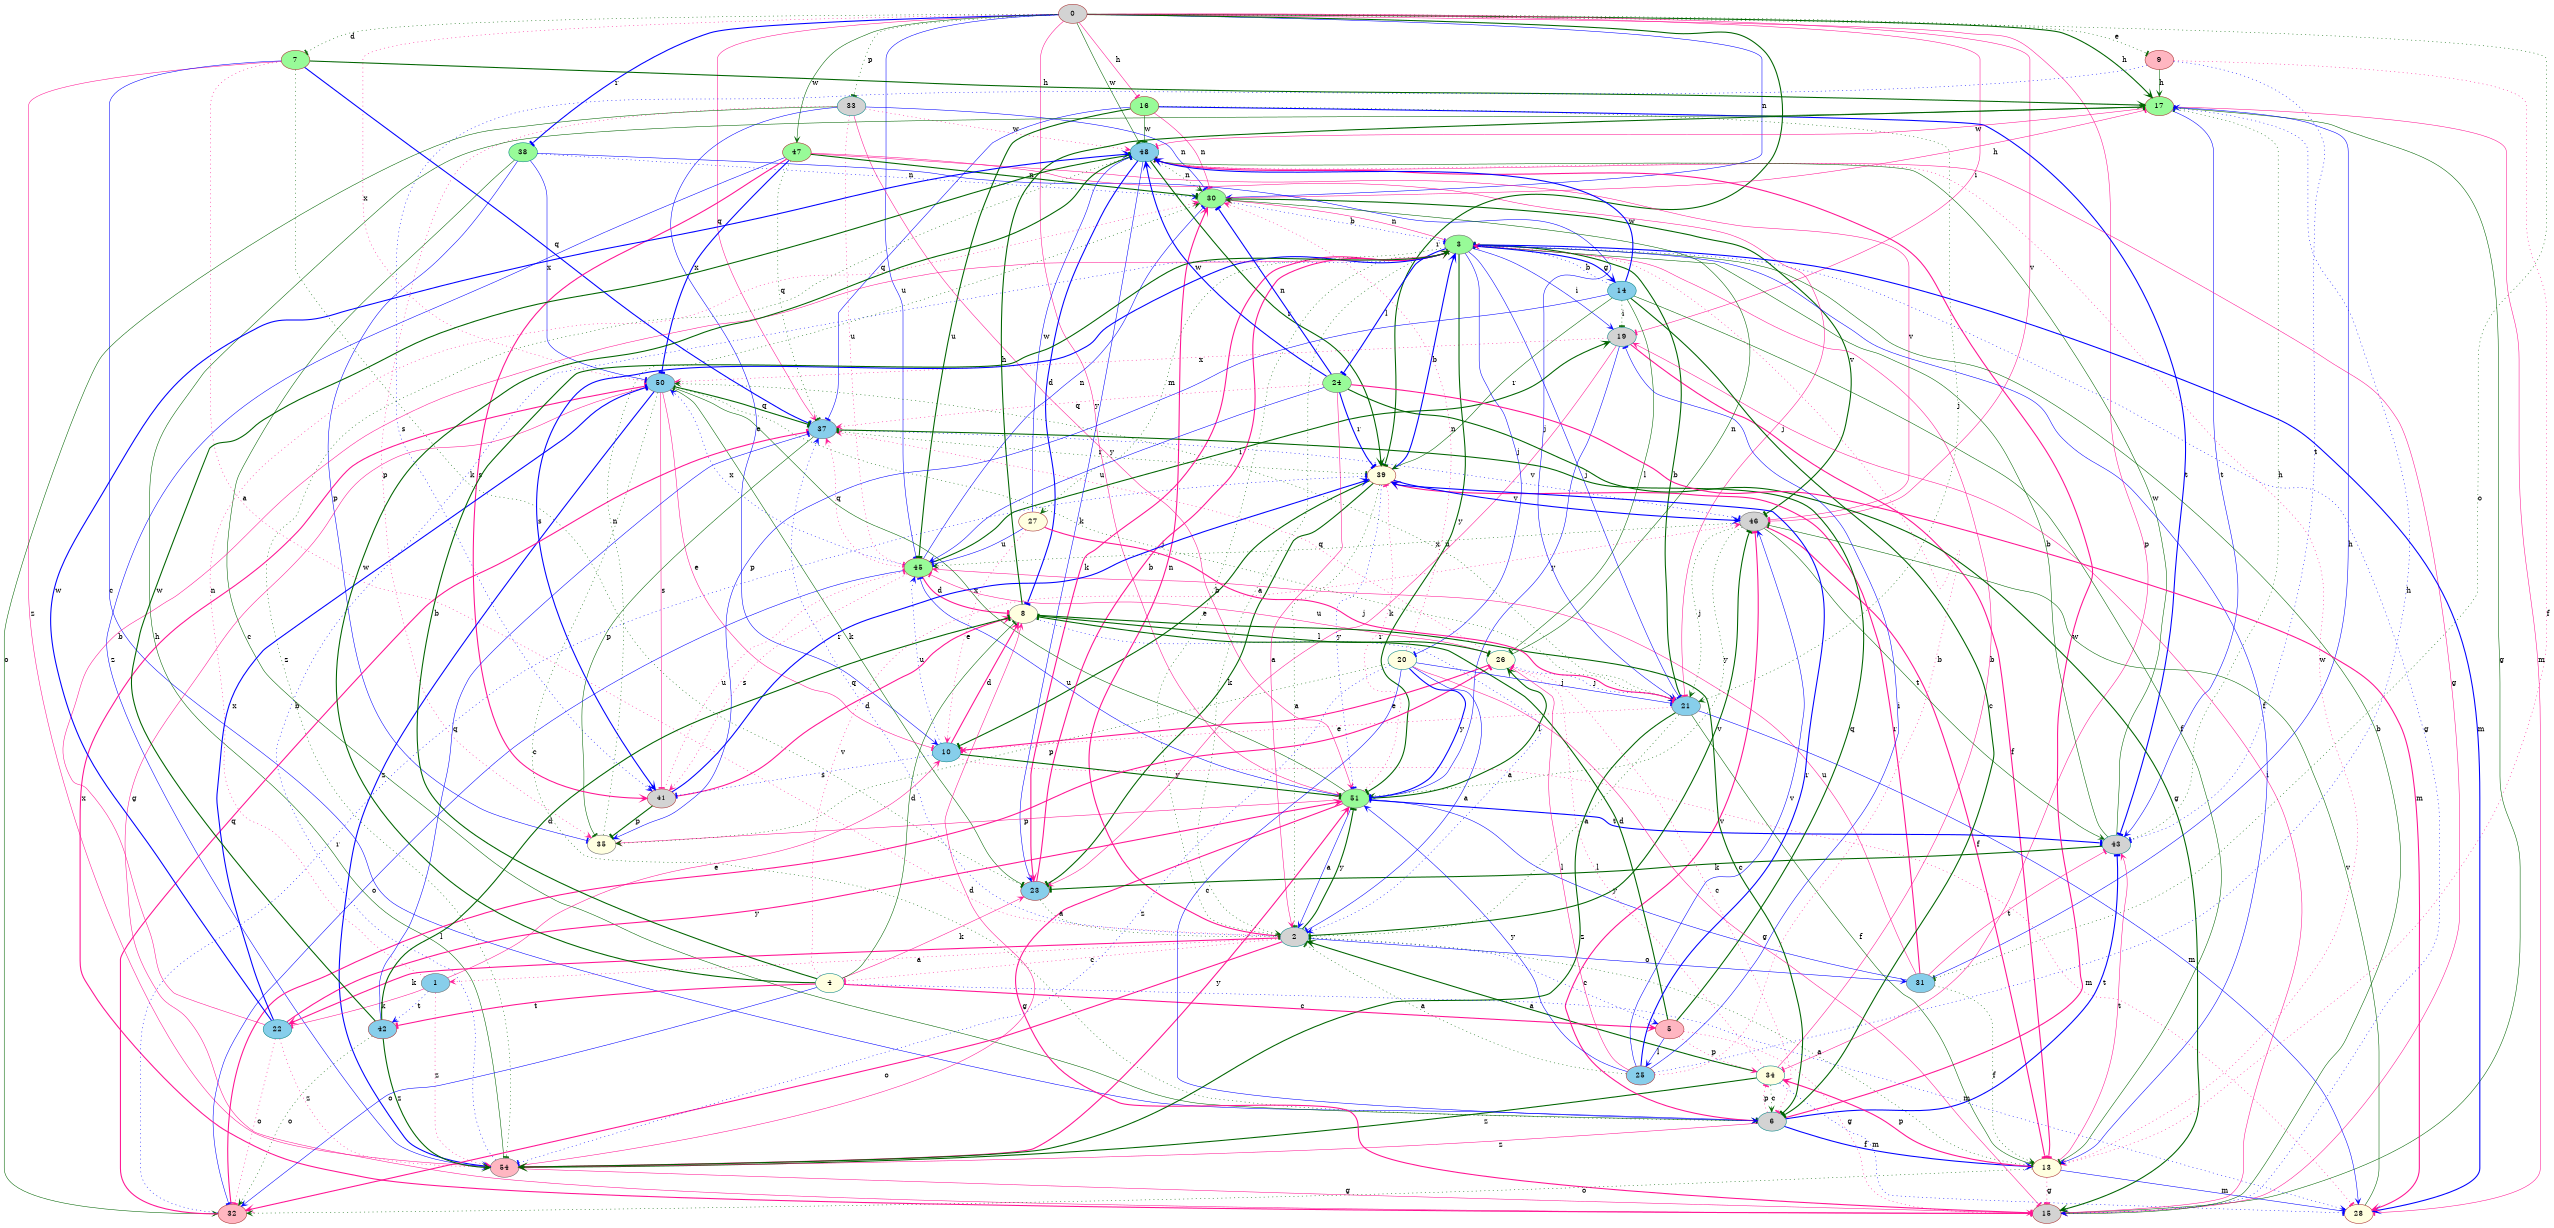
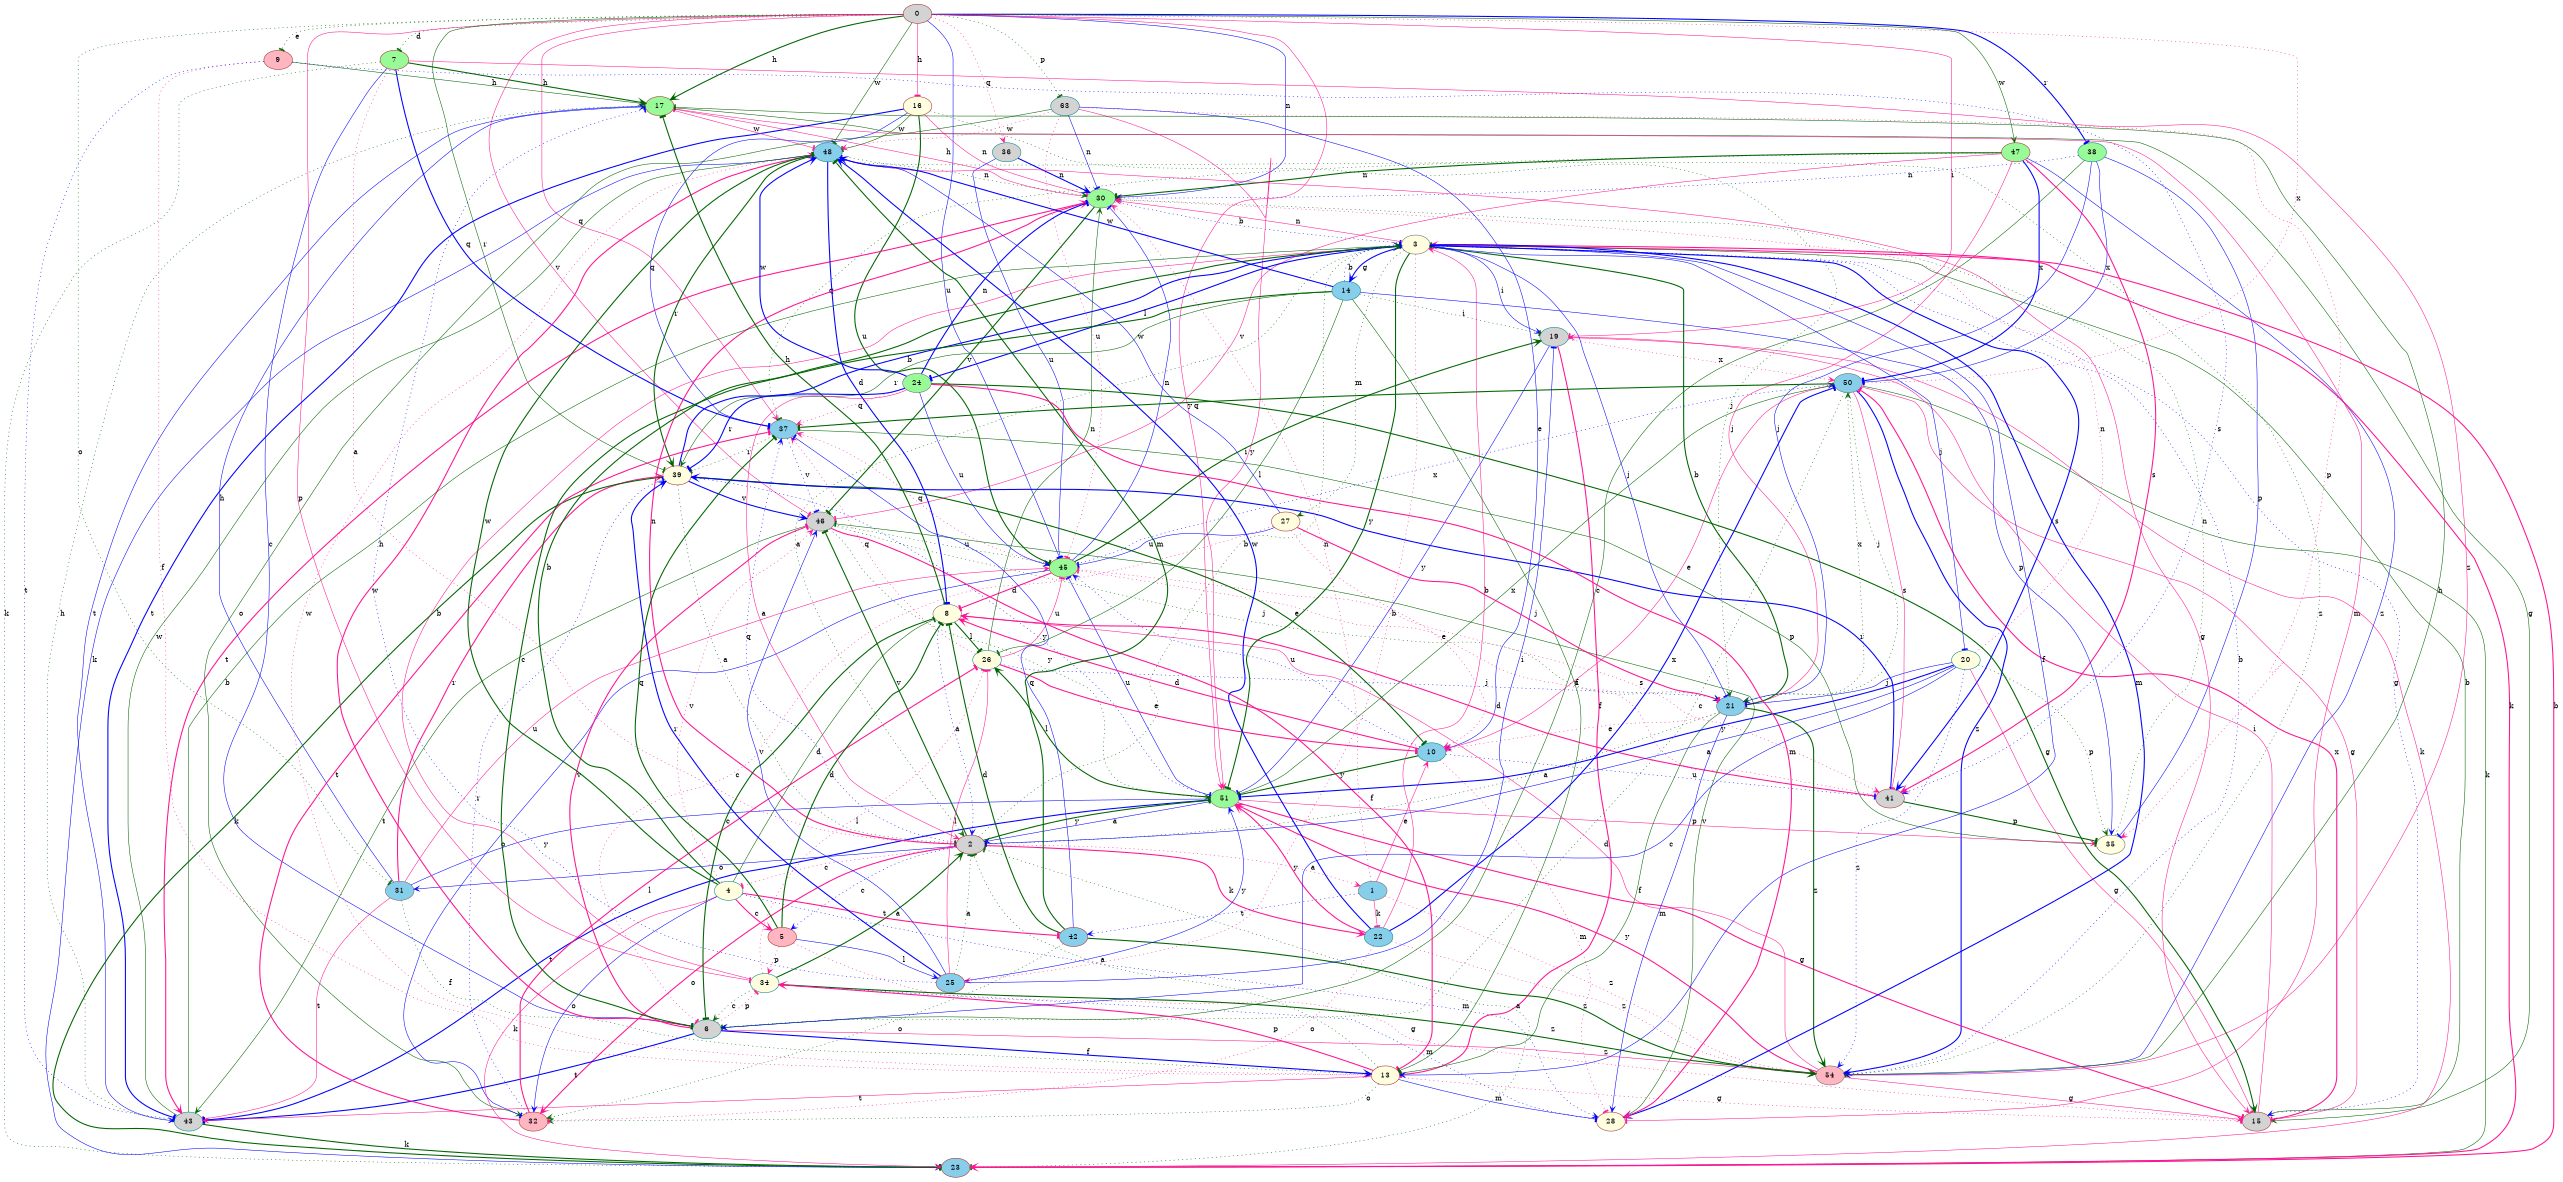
edge "0" -> "39": style bold -> solid
node "33": label "33" -> "63"
node "16": fillcolor palegreen -> lightyellow
node "36": added
node "3": fillcolor palegreen -> lightyellow
edge "30" -> "43": added, label "t"
edge "25" -> "3": reversed
edge "42" -> "48": label "w" -> "m"
edge "51" -> "39": removed, label "r"
edge "10" -> "41": label "s" -> "u"
edge "32" -> "37": label "q" -> "t"
edge "26" -> "6": now "27" -> "6"
node "2": color teal -> brown
edge "20" -> "54": arrowhead tee -> vee
